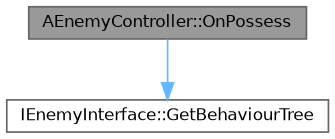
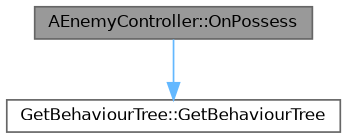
node "IEnemyInterface::GetBehaviourTree": label "IEnemyInterface::GetBehaviourTree" -> "GetBehaviourTree::GetBehaviourTree"
